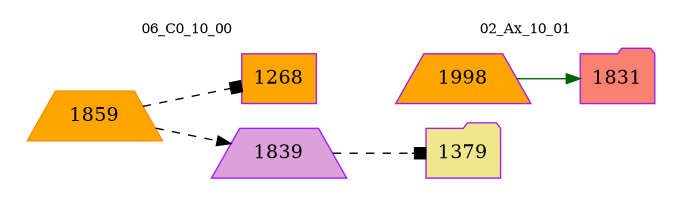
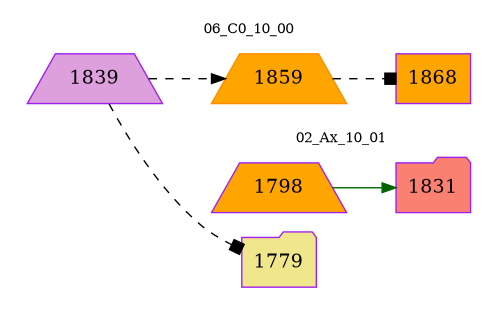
node "1268": label "1268" -> "1868"
node "1998": label "1998" -> "1798"
edge "1859" -> "1839": reversed
node "1379": label "1379" -> "1779"
